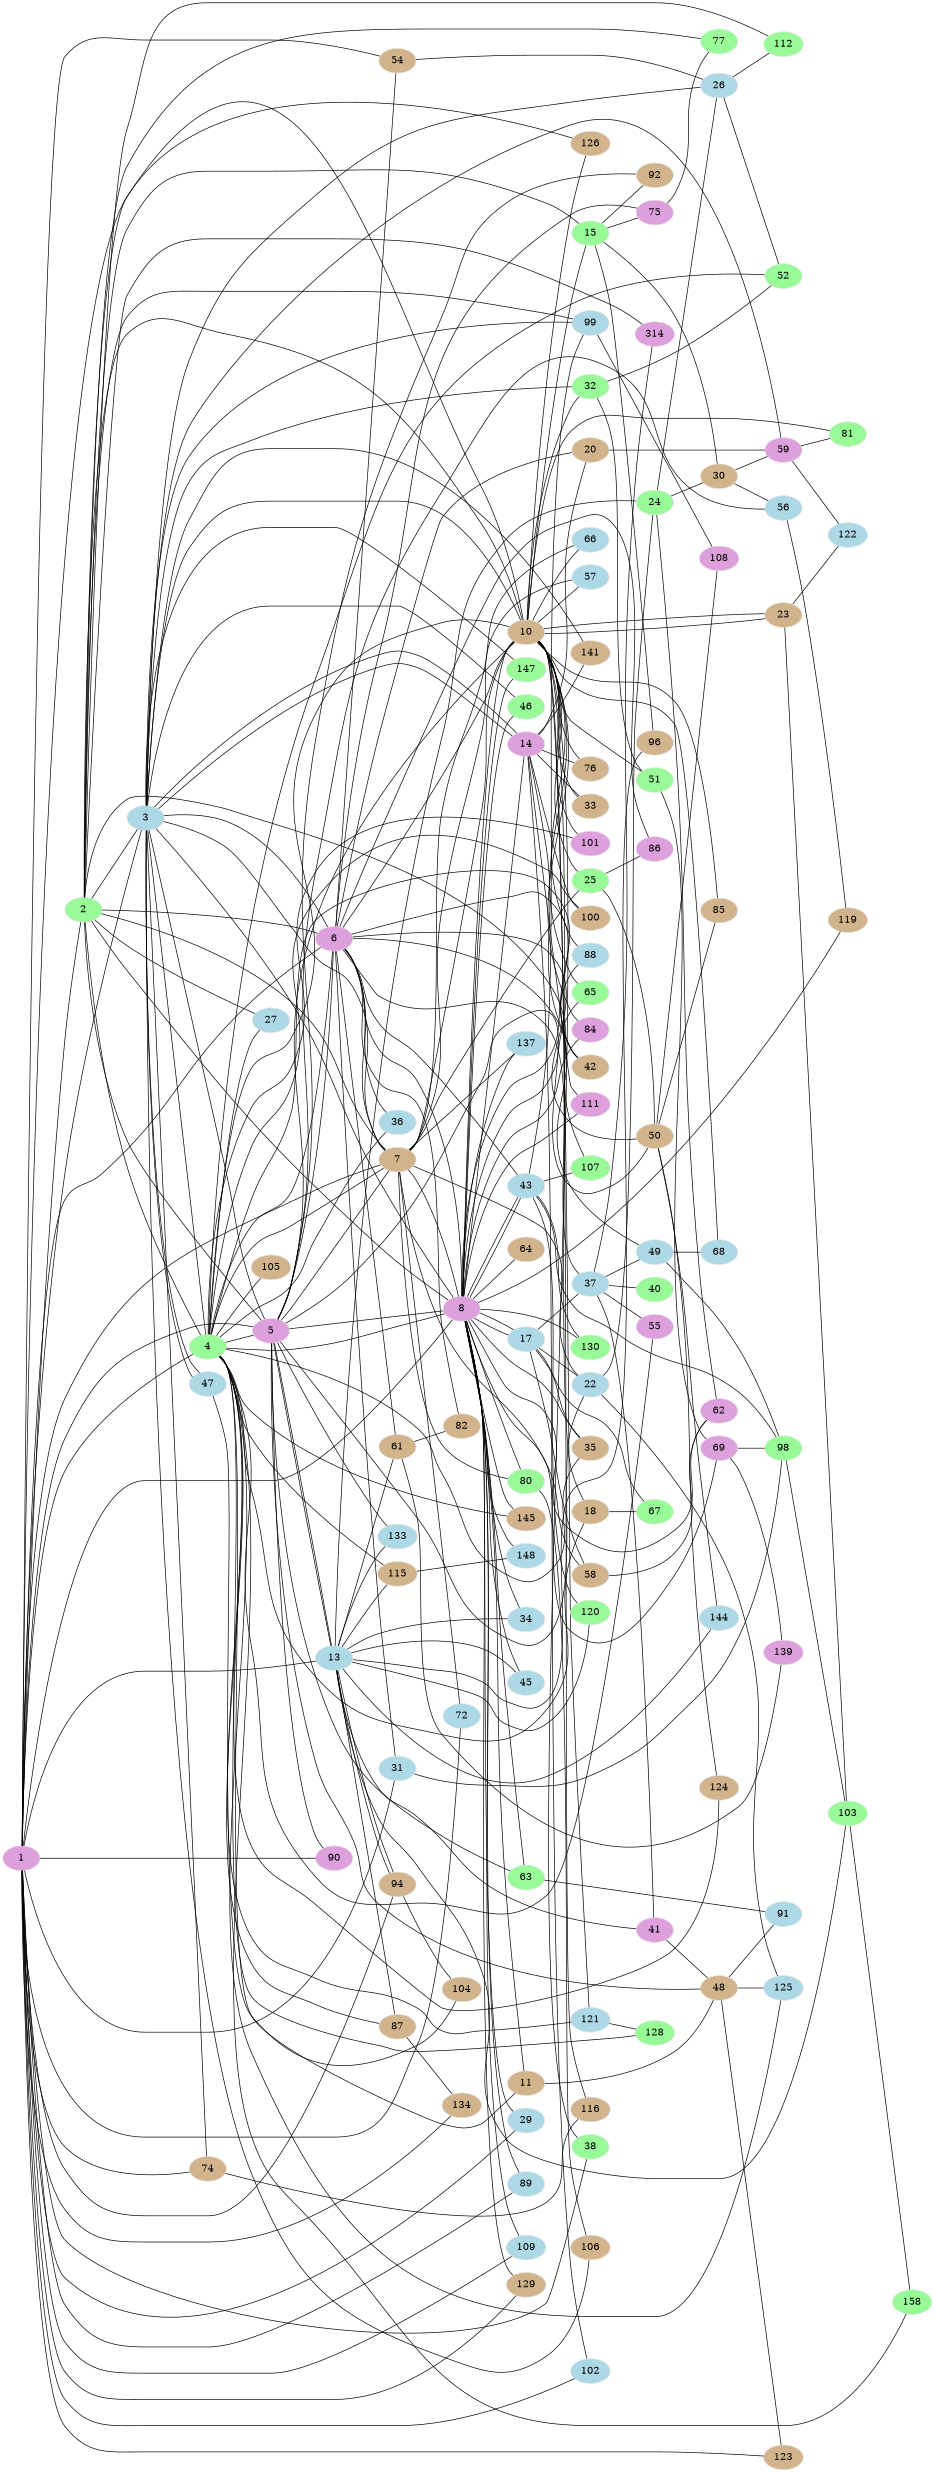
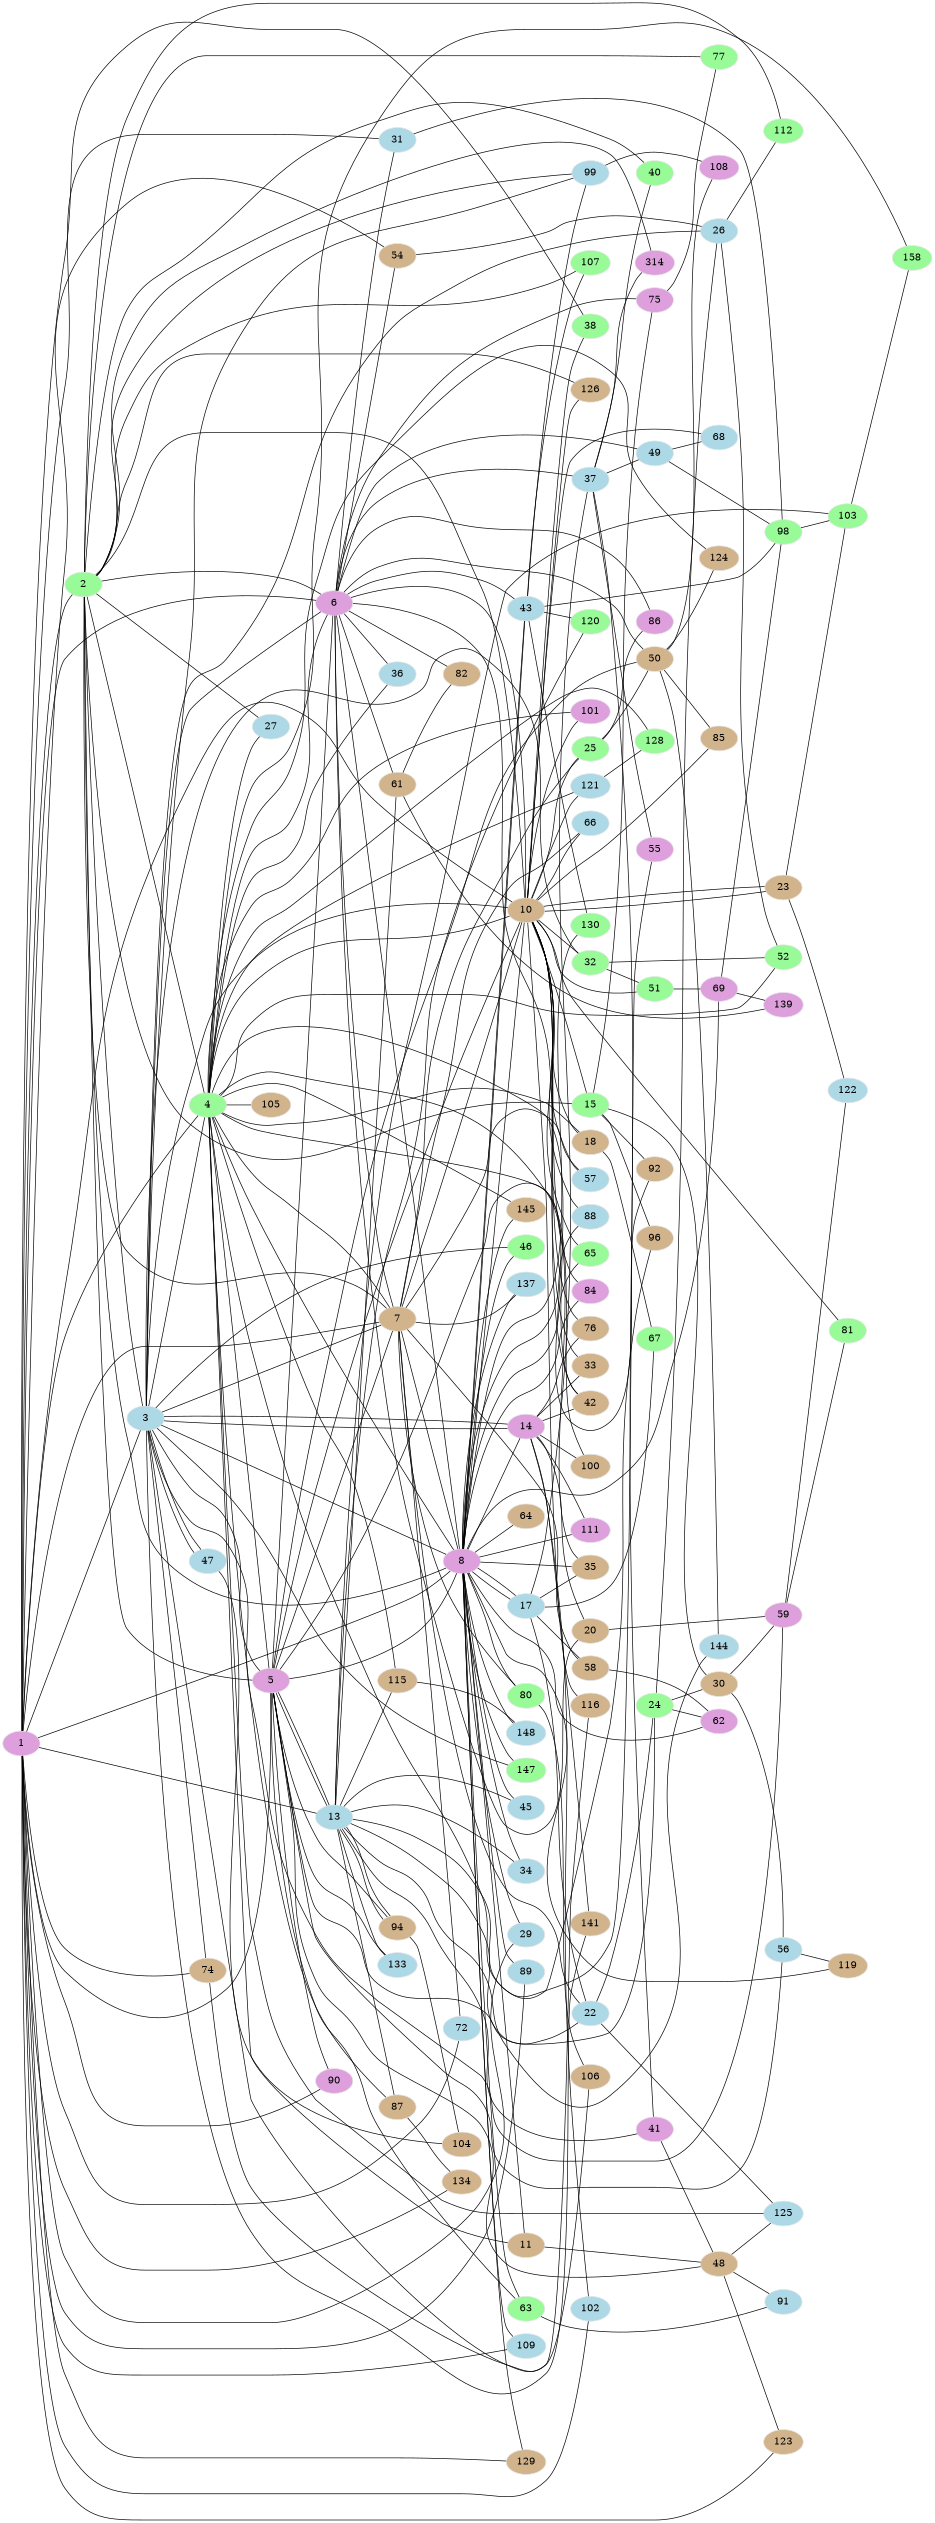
edge "40" -- "2": added
edge "1" -- "94": now "5" -- "94"
